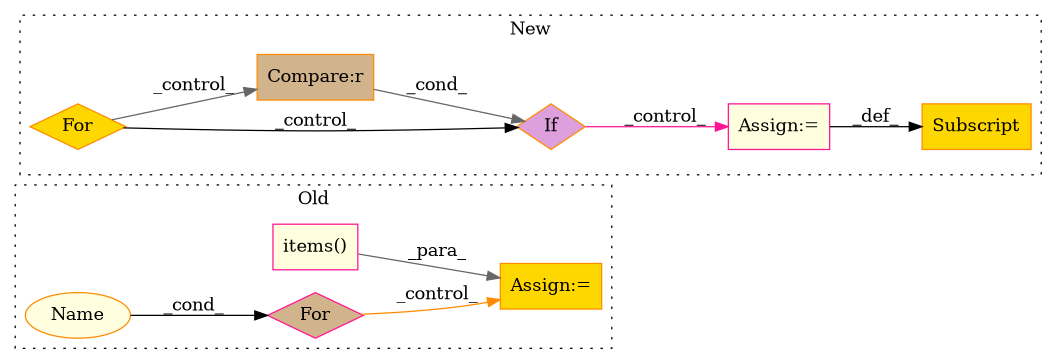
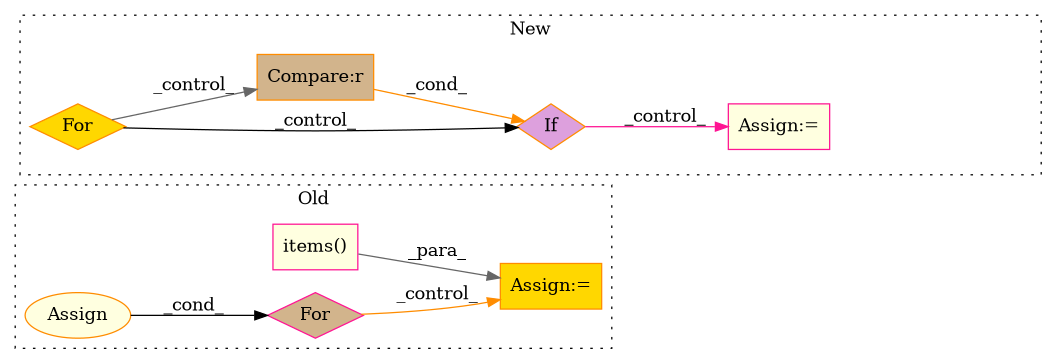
edge "Compare:r" -> "If": color gray40 -> darkorange
node "Subscript": removed
node "Name": label "Name" -> "Assign"
